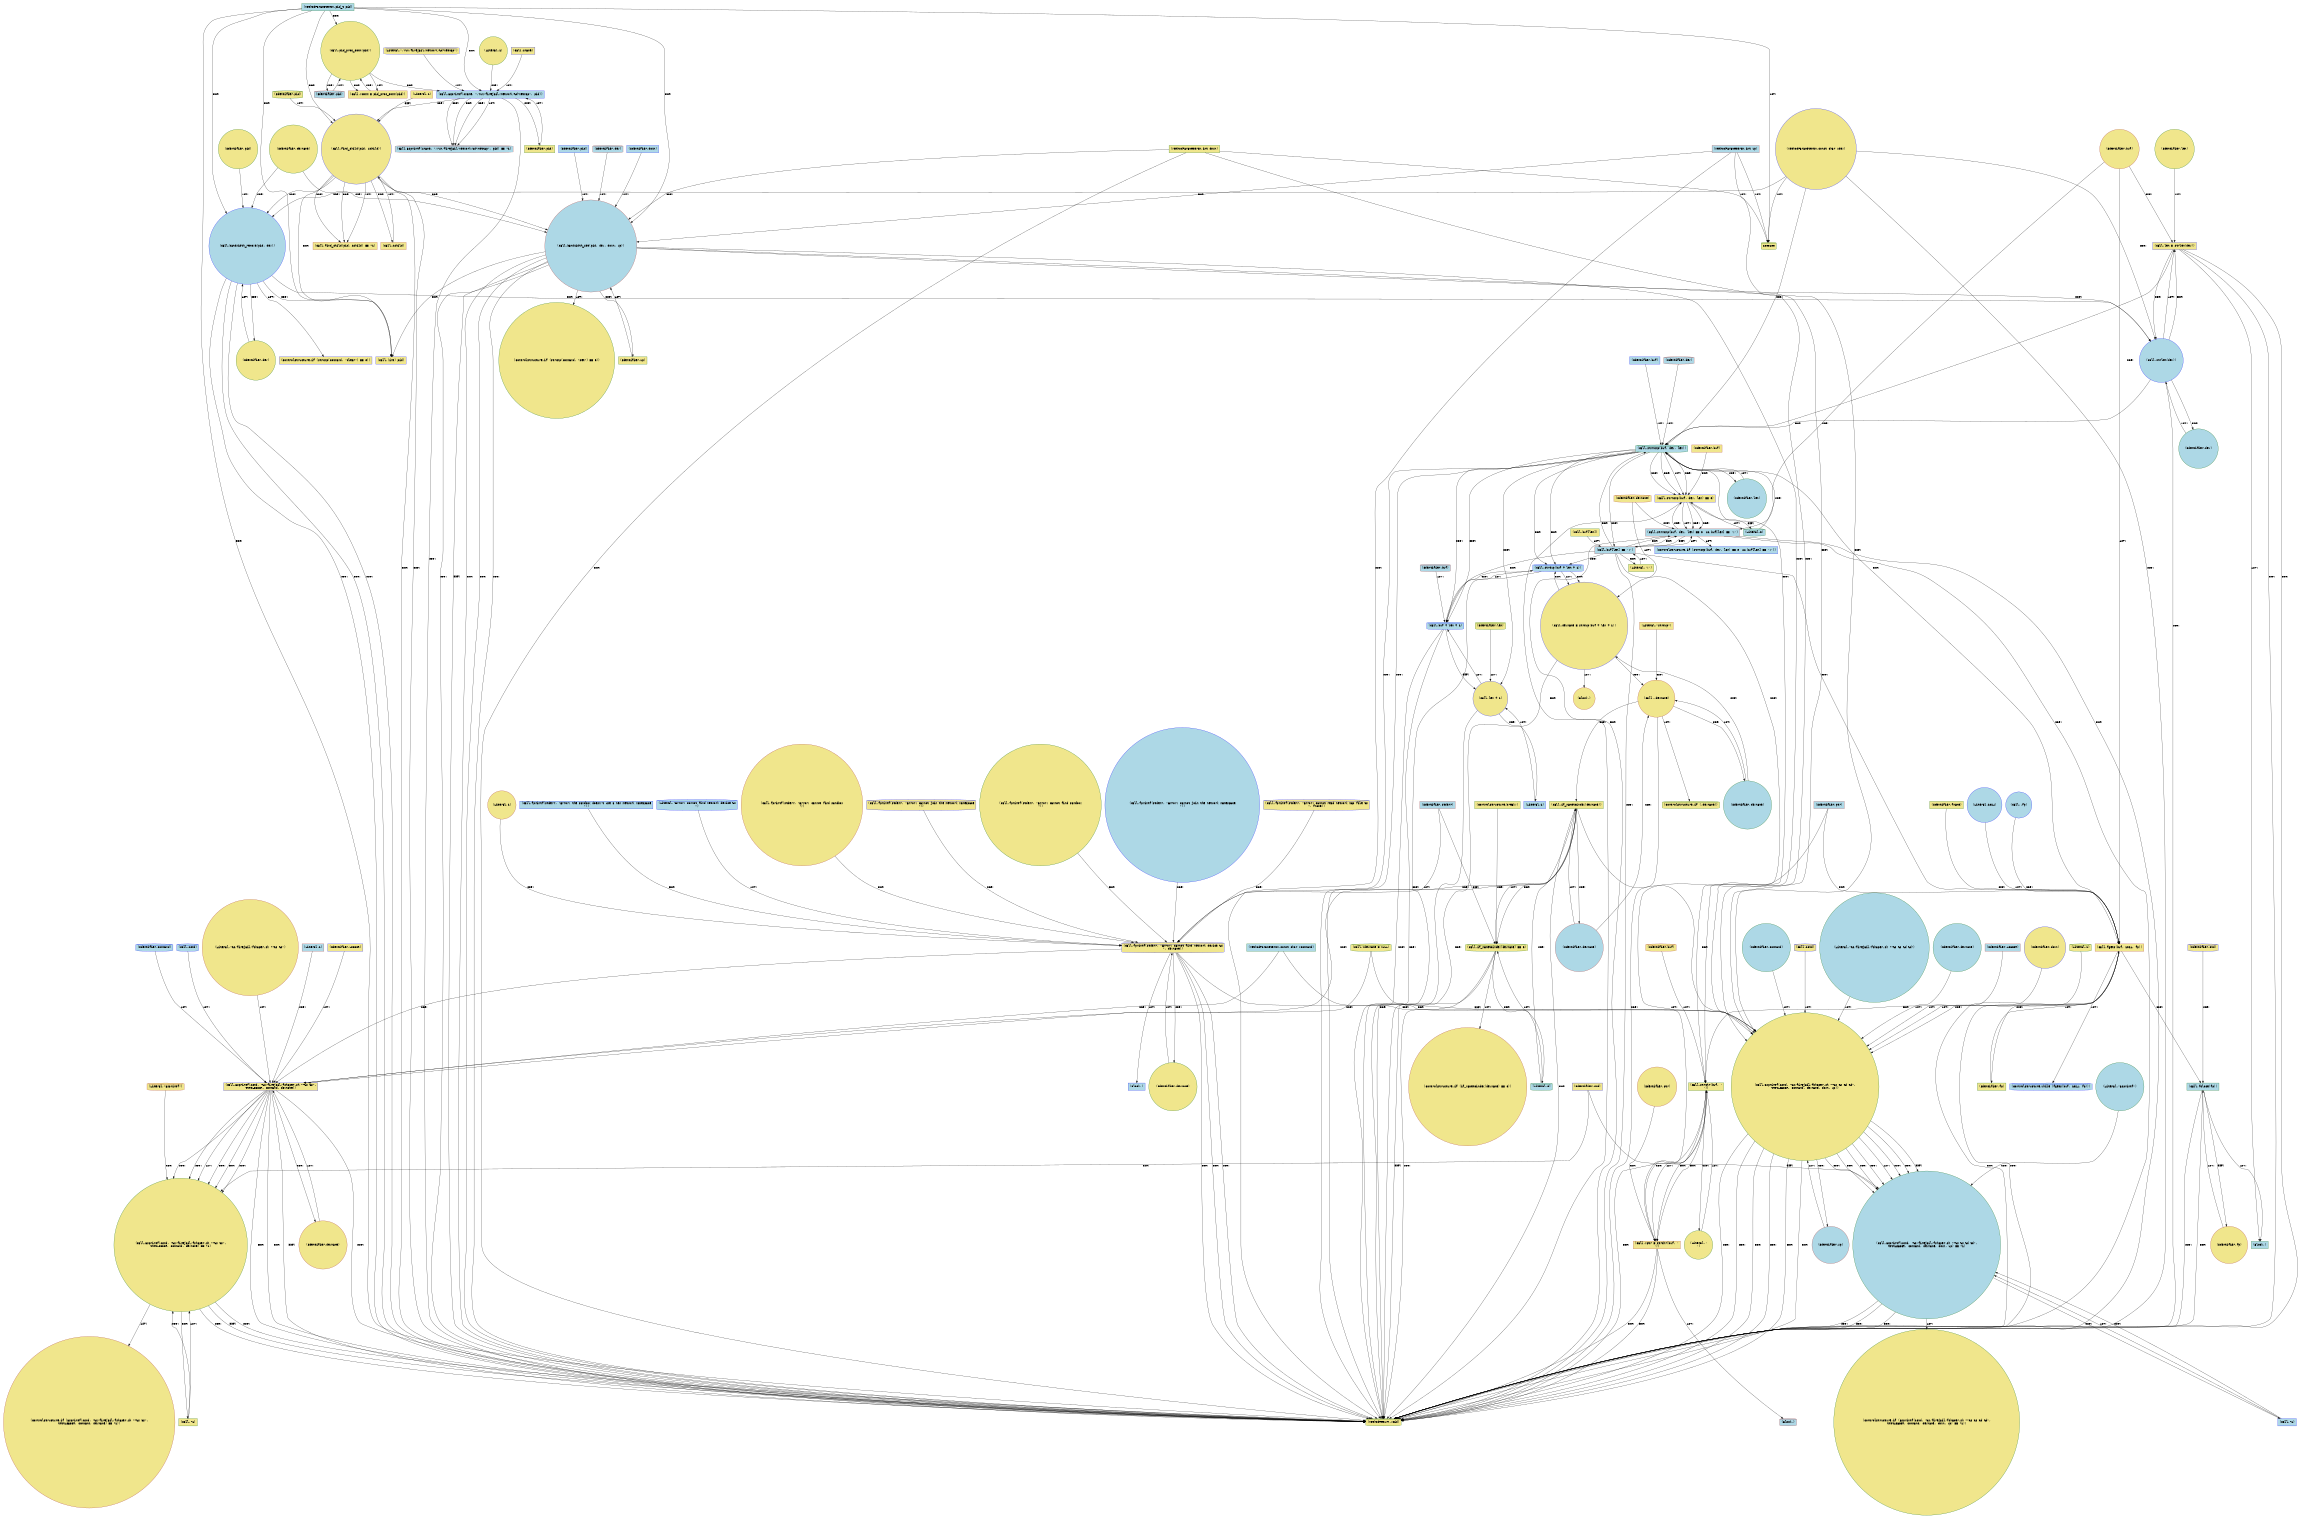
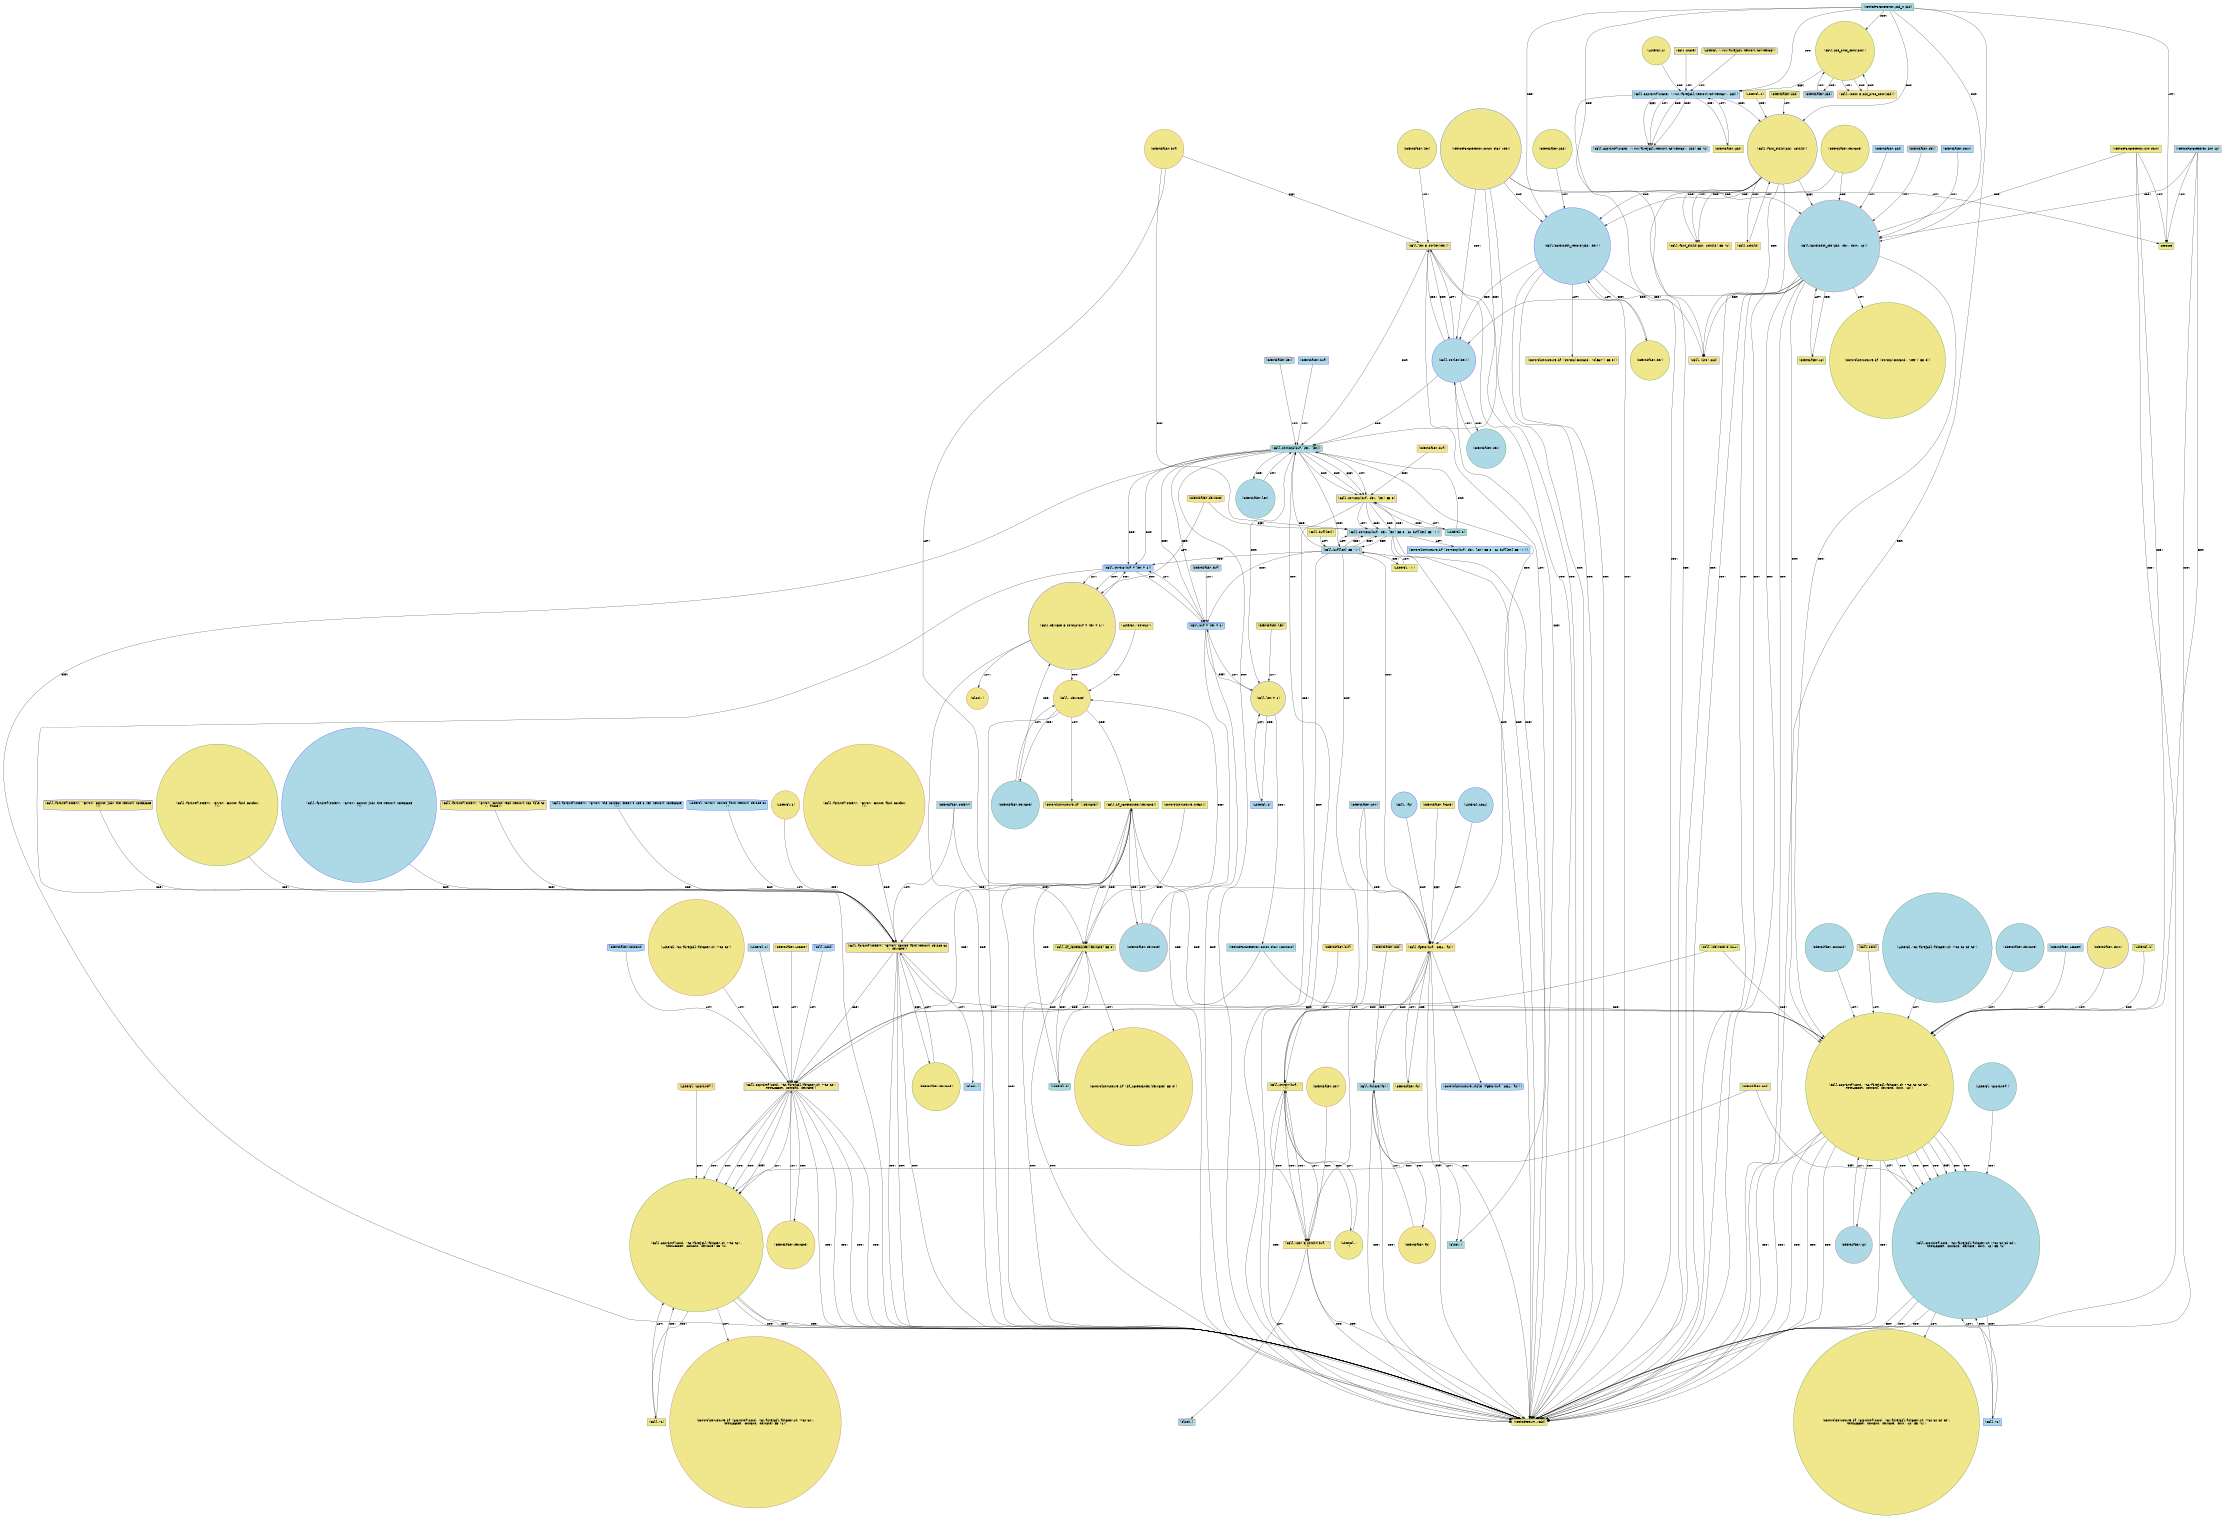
edge "(MethodParameterIn,const char *dev)" -> "(Call,bandwidth_set(pid, dev, down, up))": added, label "DDG:"
edge "(Call,len + 1)" -> "(MethodReturn,void)": now "(Call,len + 1)" -> "(MethodParameterIn,const char *command)"
